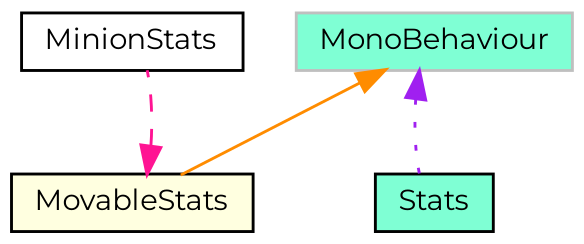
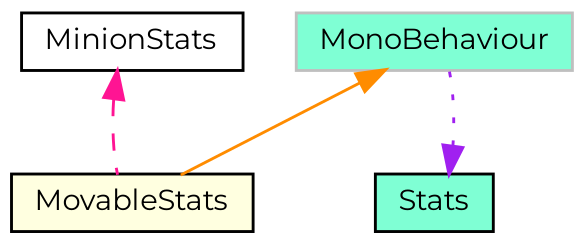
edge "MinionStats" -> "MovableStats": reversed
edge "Stats" -> "MonoBehaviour": reversed
